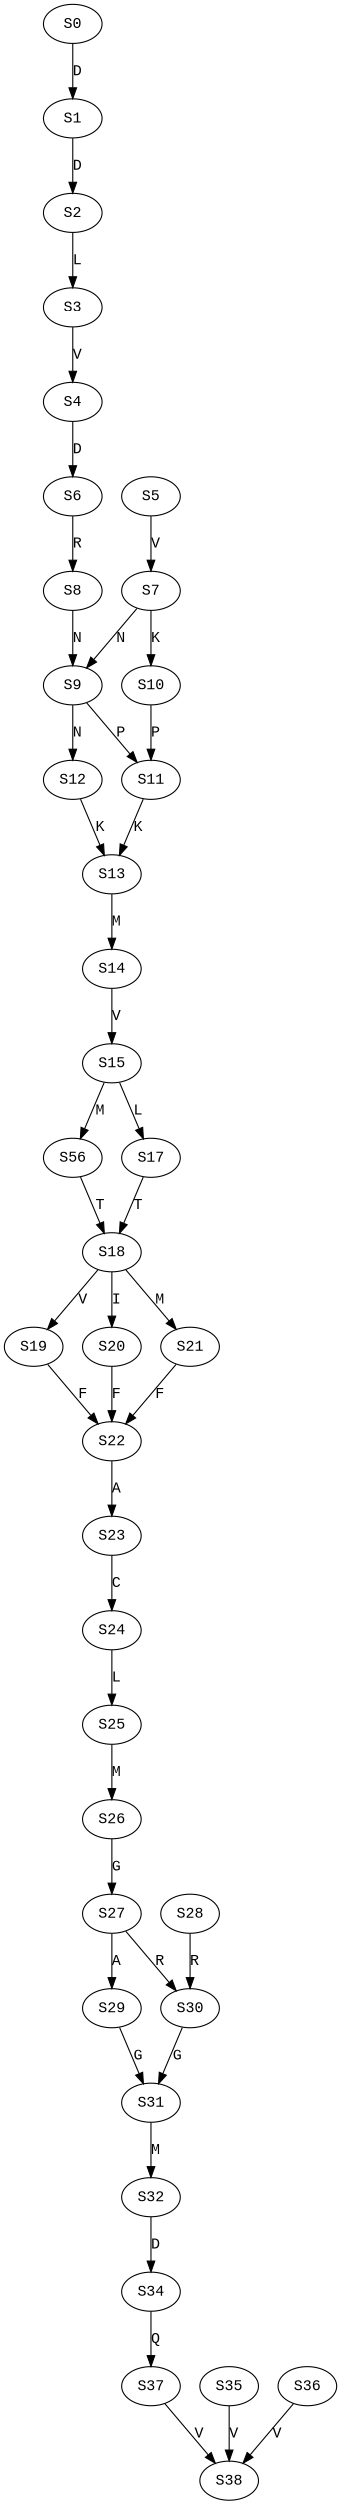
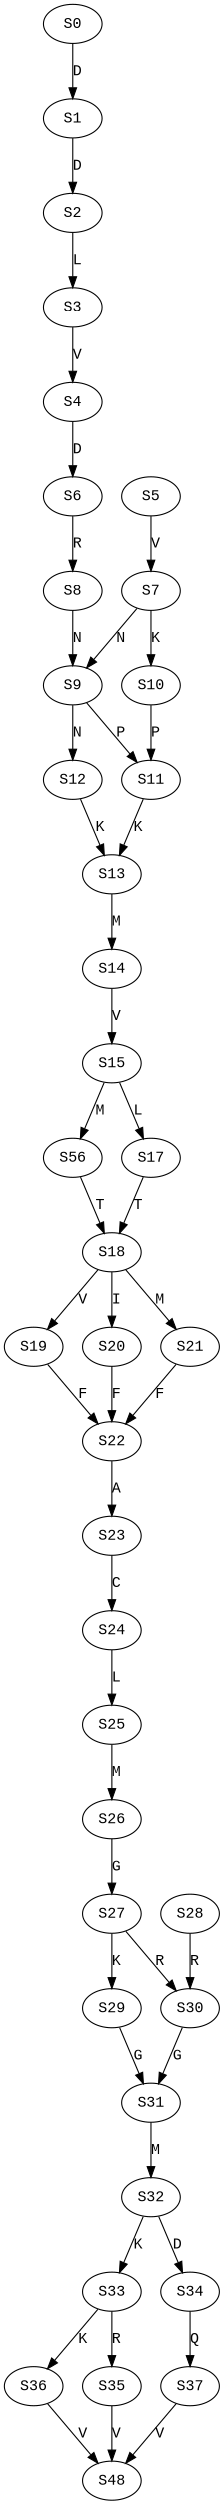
edge "S27" -> "S29": label "A" -> "K"
node "S33": added
node "S38": label "S38" -> "S48"
